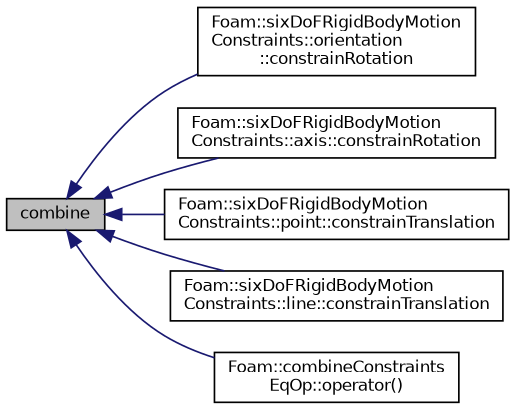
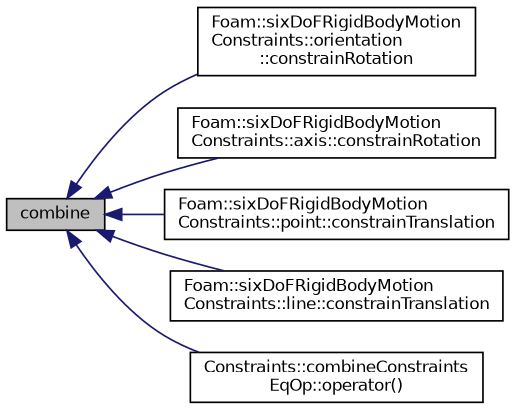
node "Foam::combineConstraints EqOp::operator()": label "Foam::combineConstraints EqOp::operator()" -> "Constraints::combineConstraints EqOp::operator()"
